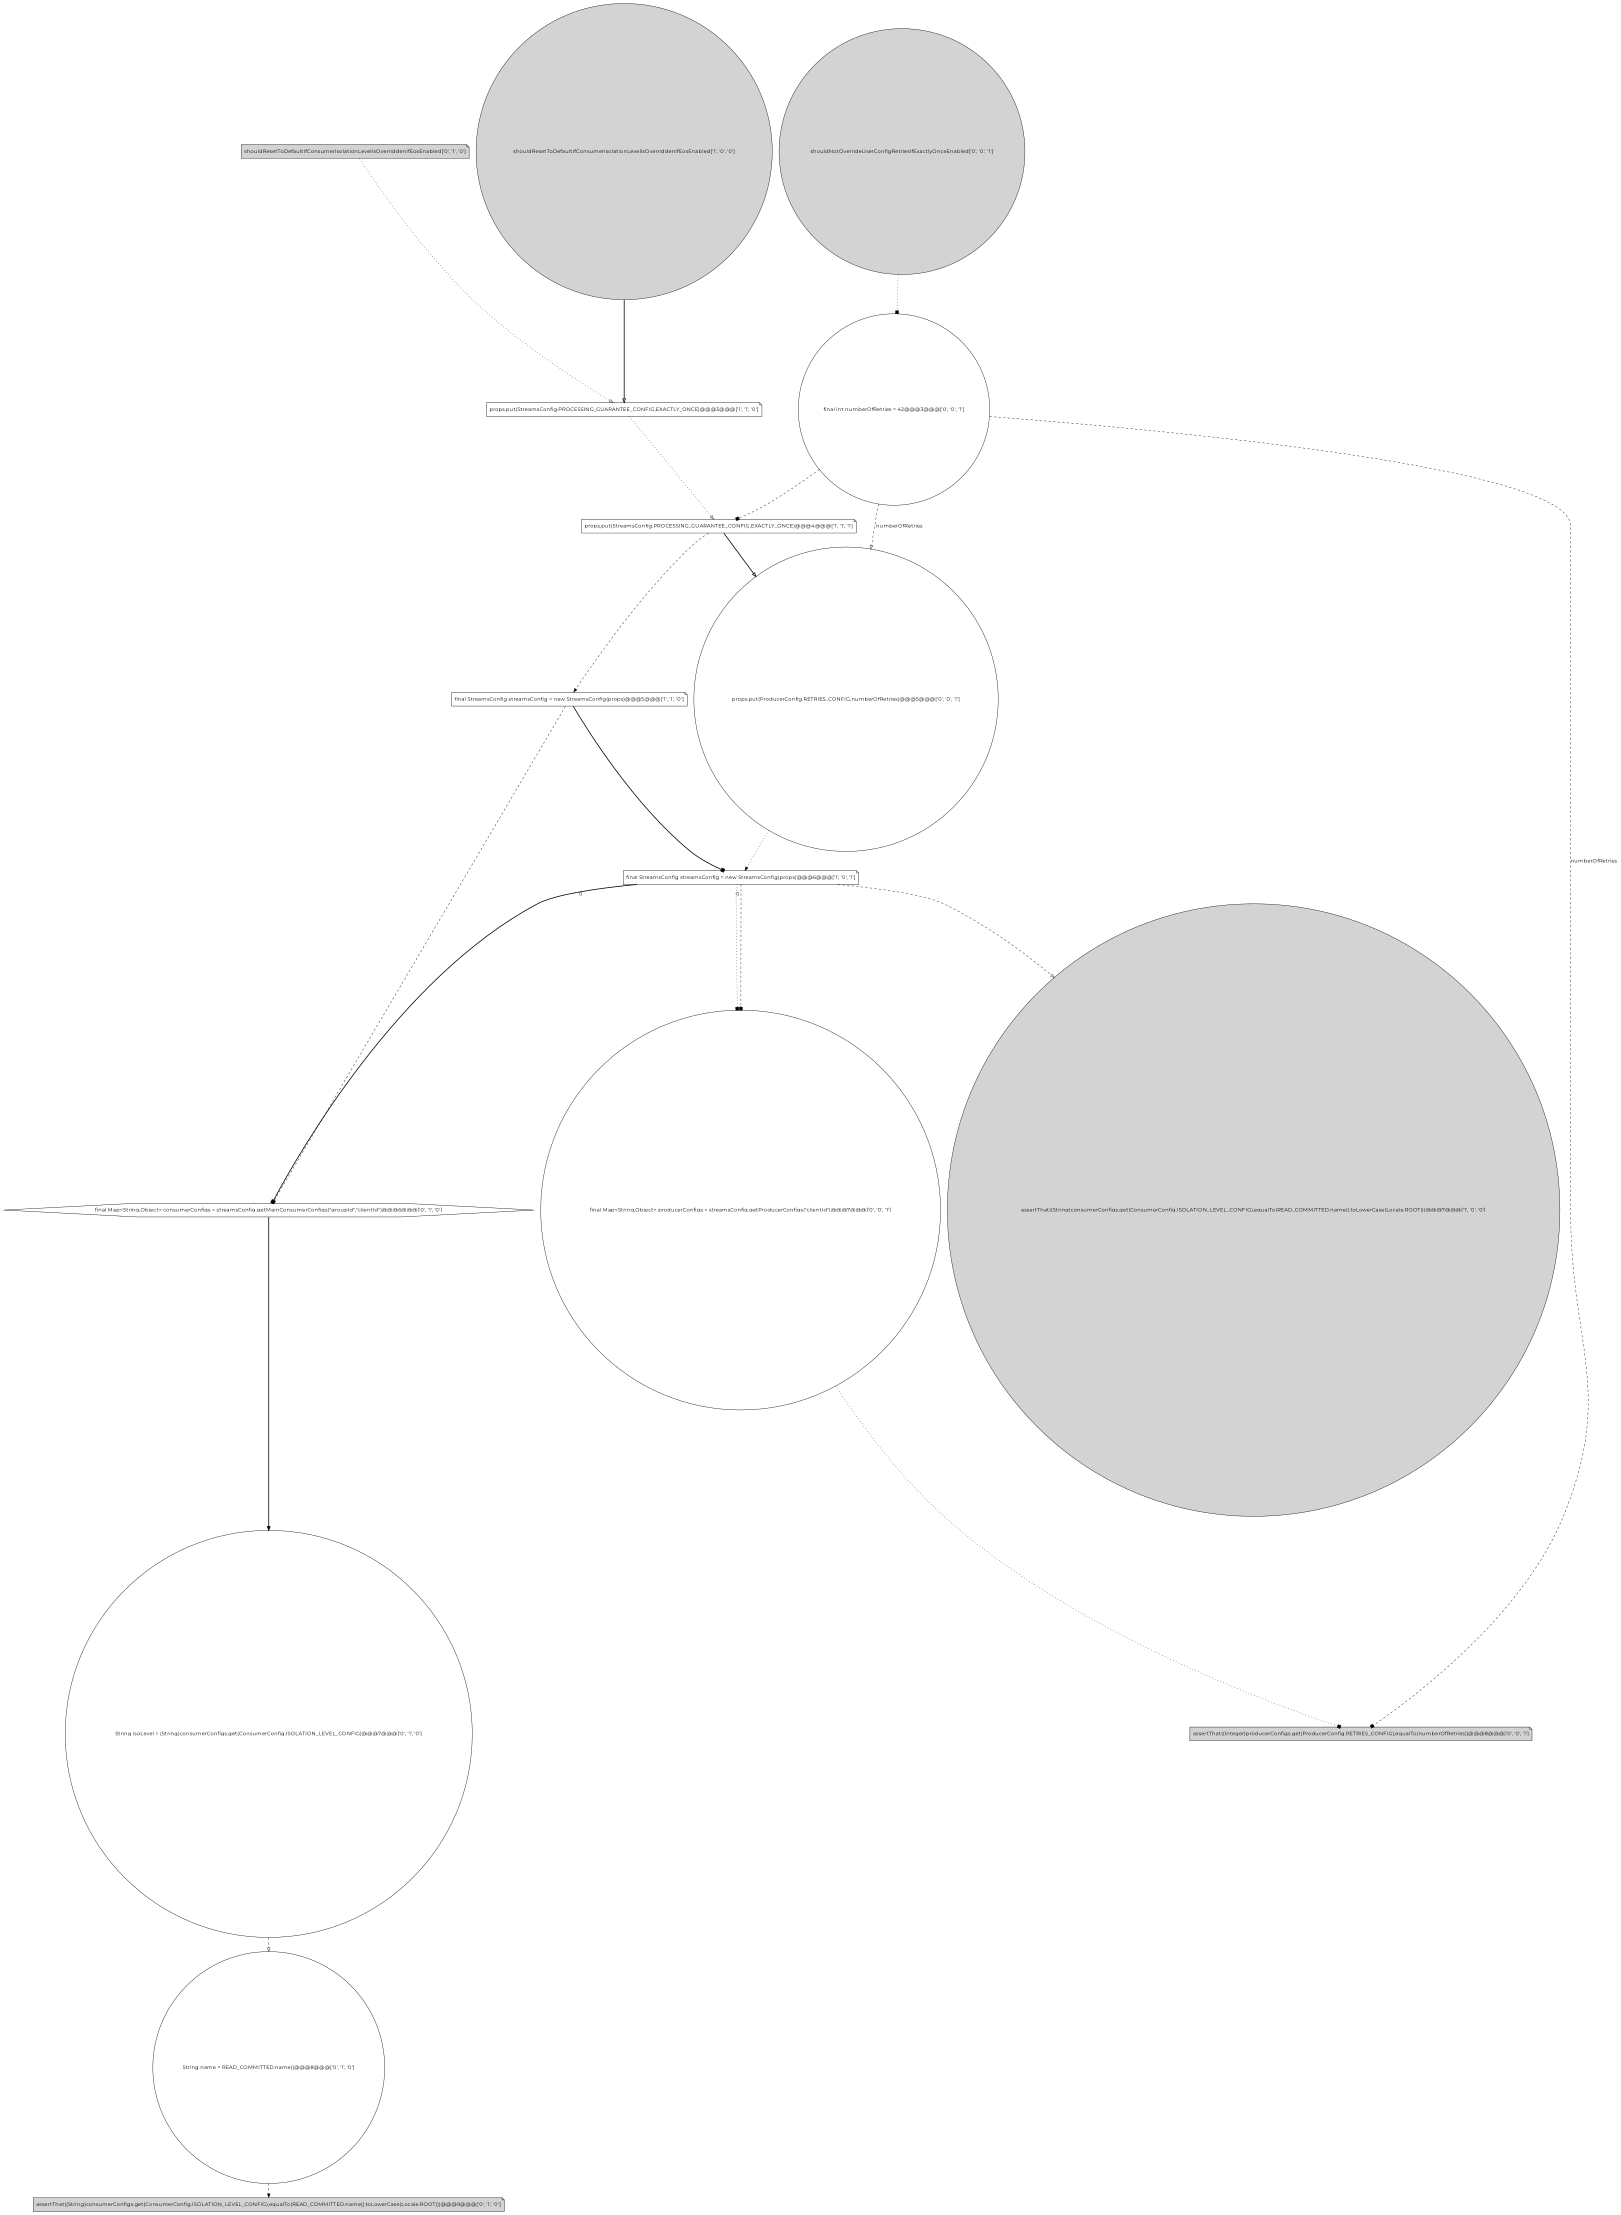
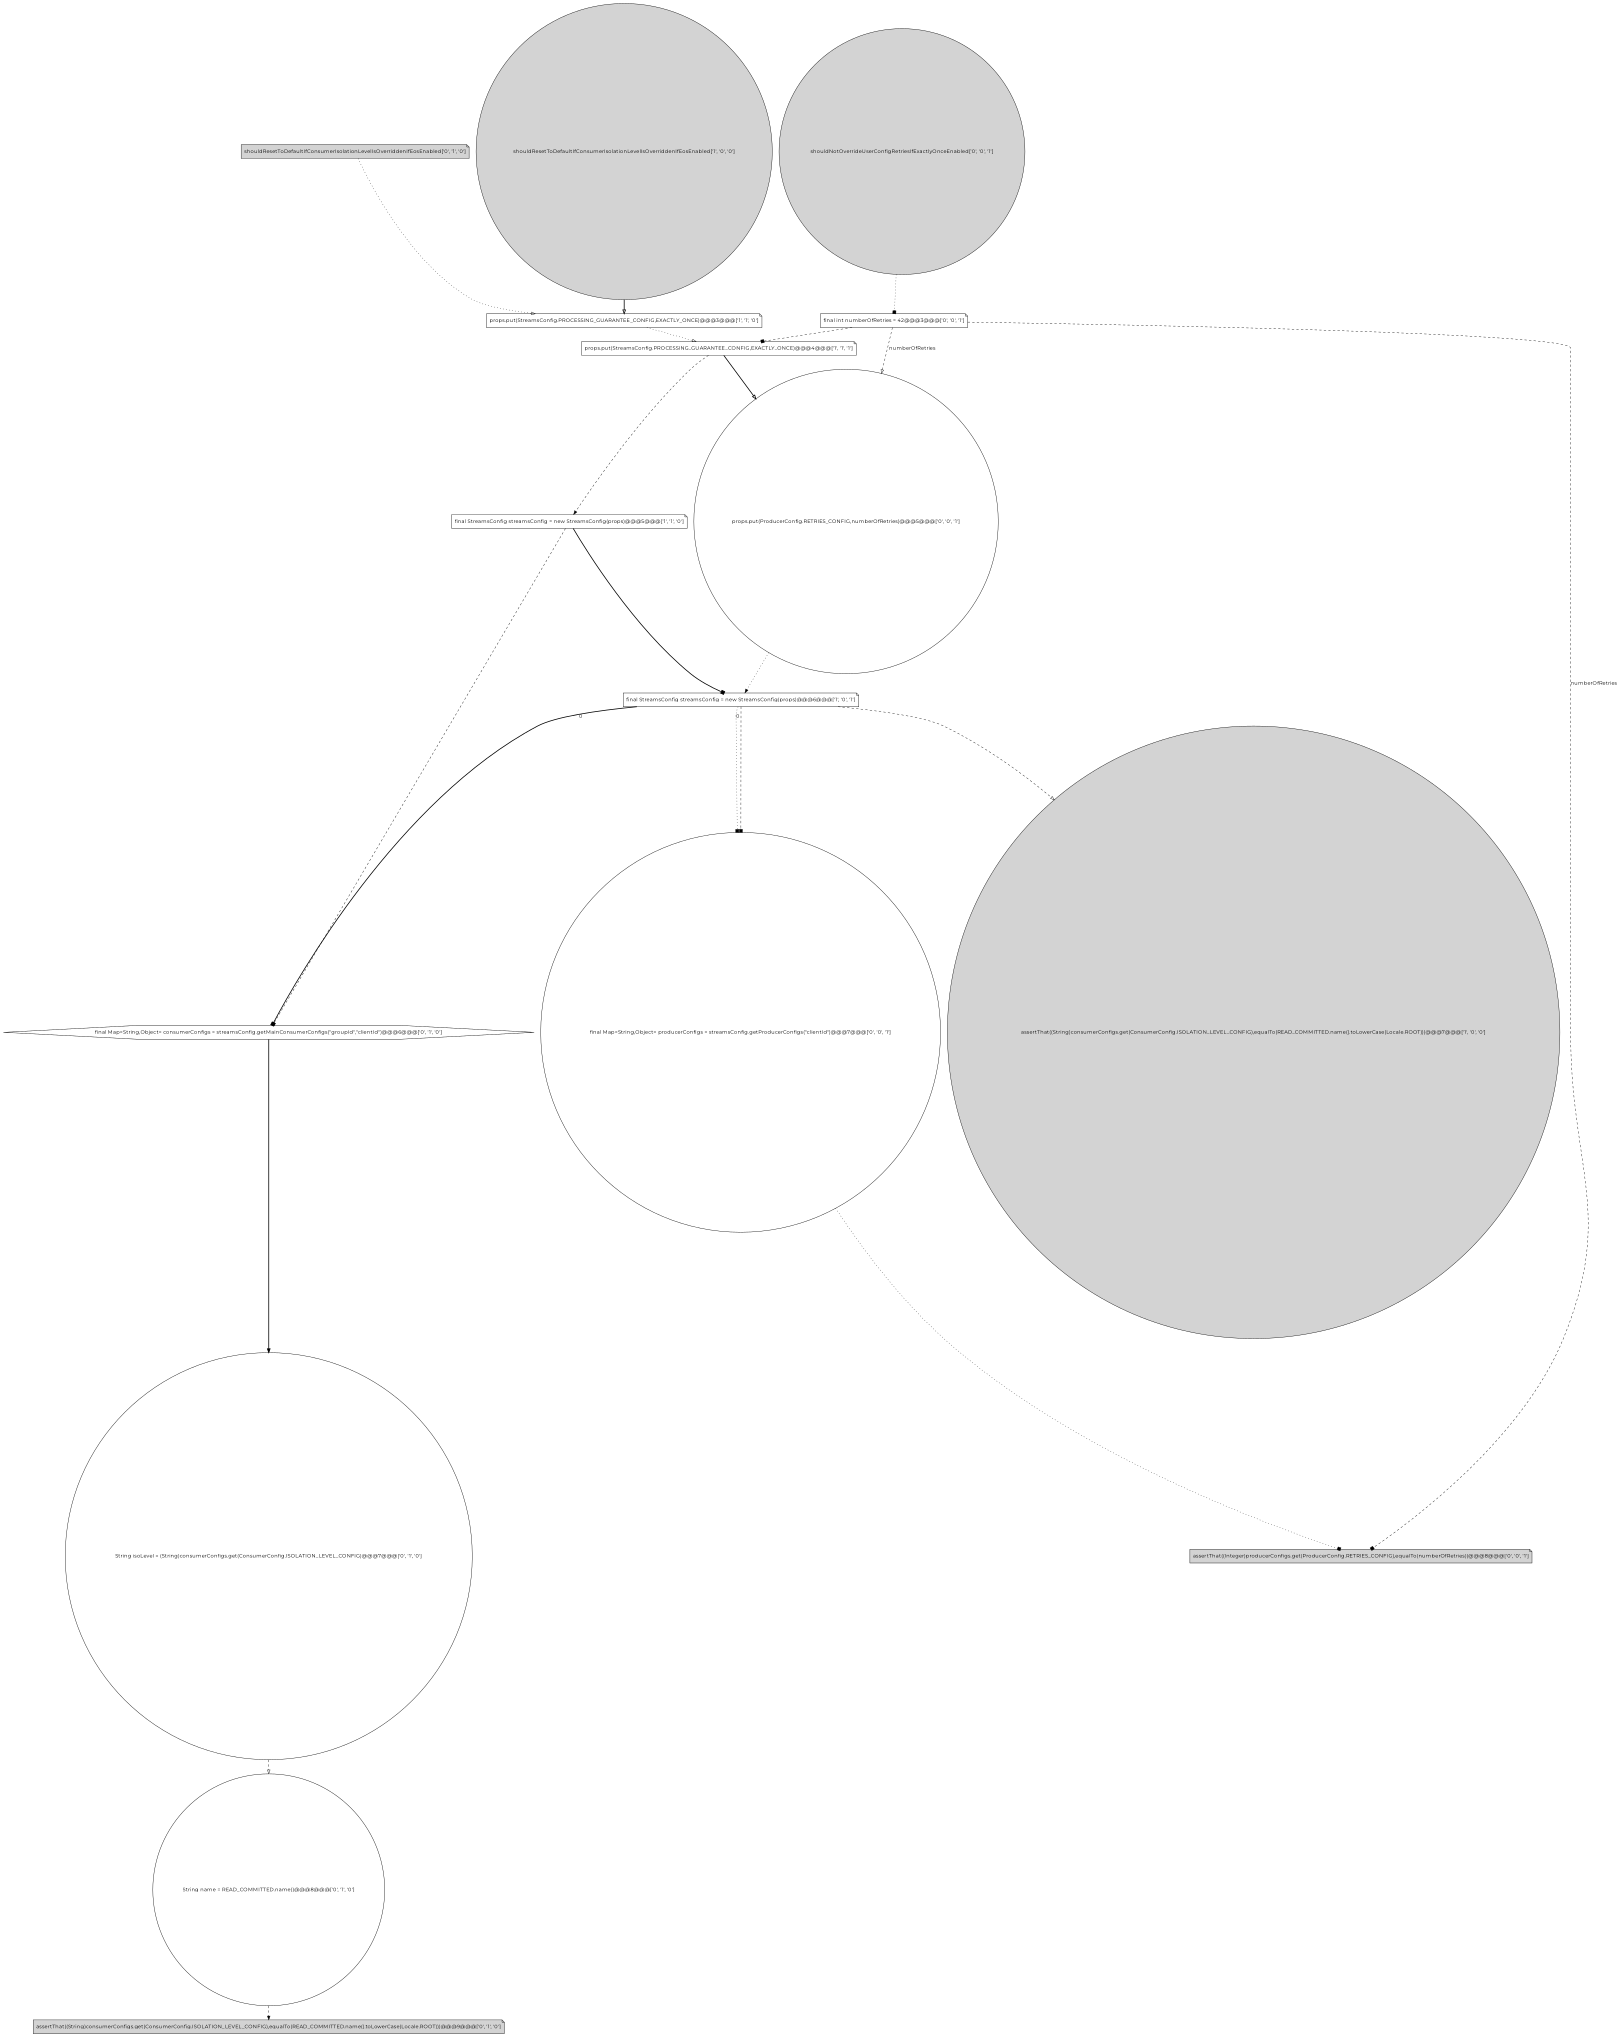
node "final int numberOfRetries = 42@@@3@@@['0', '0', '1']": shape circle -> note
